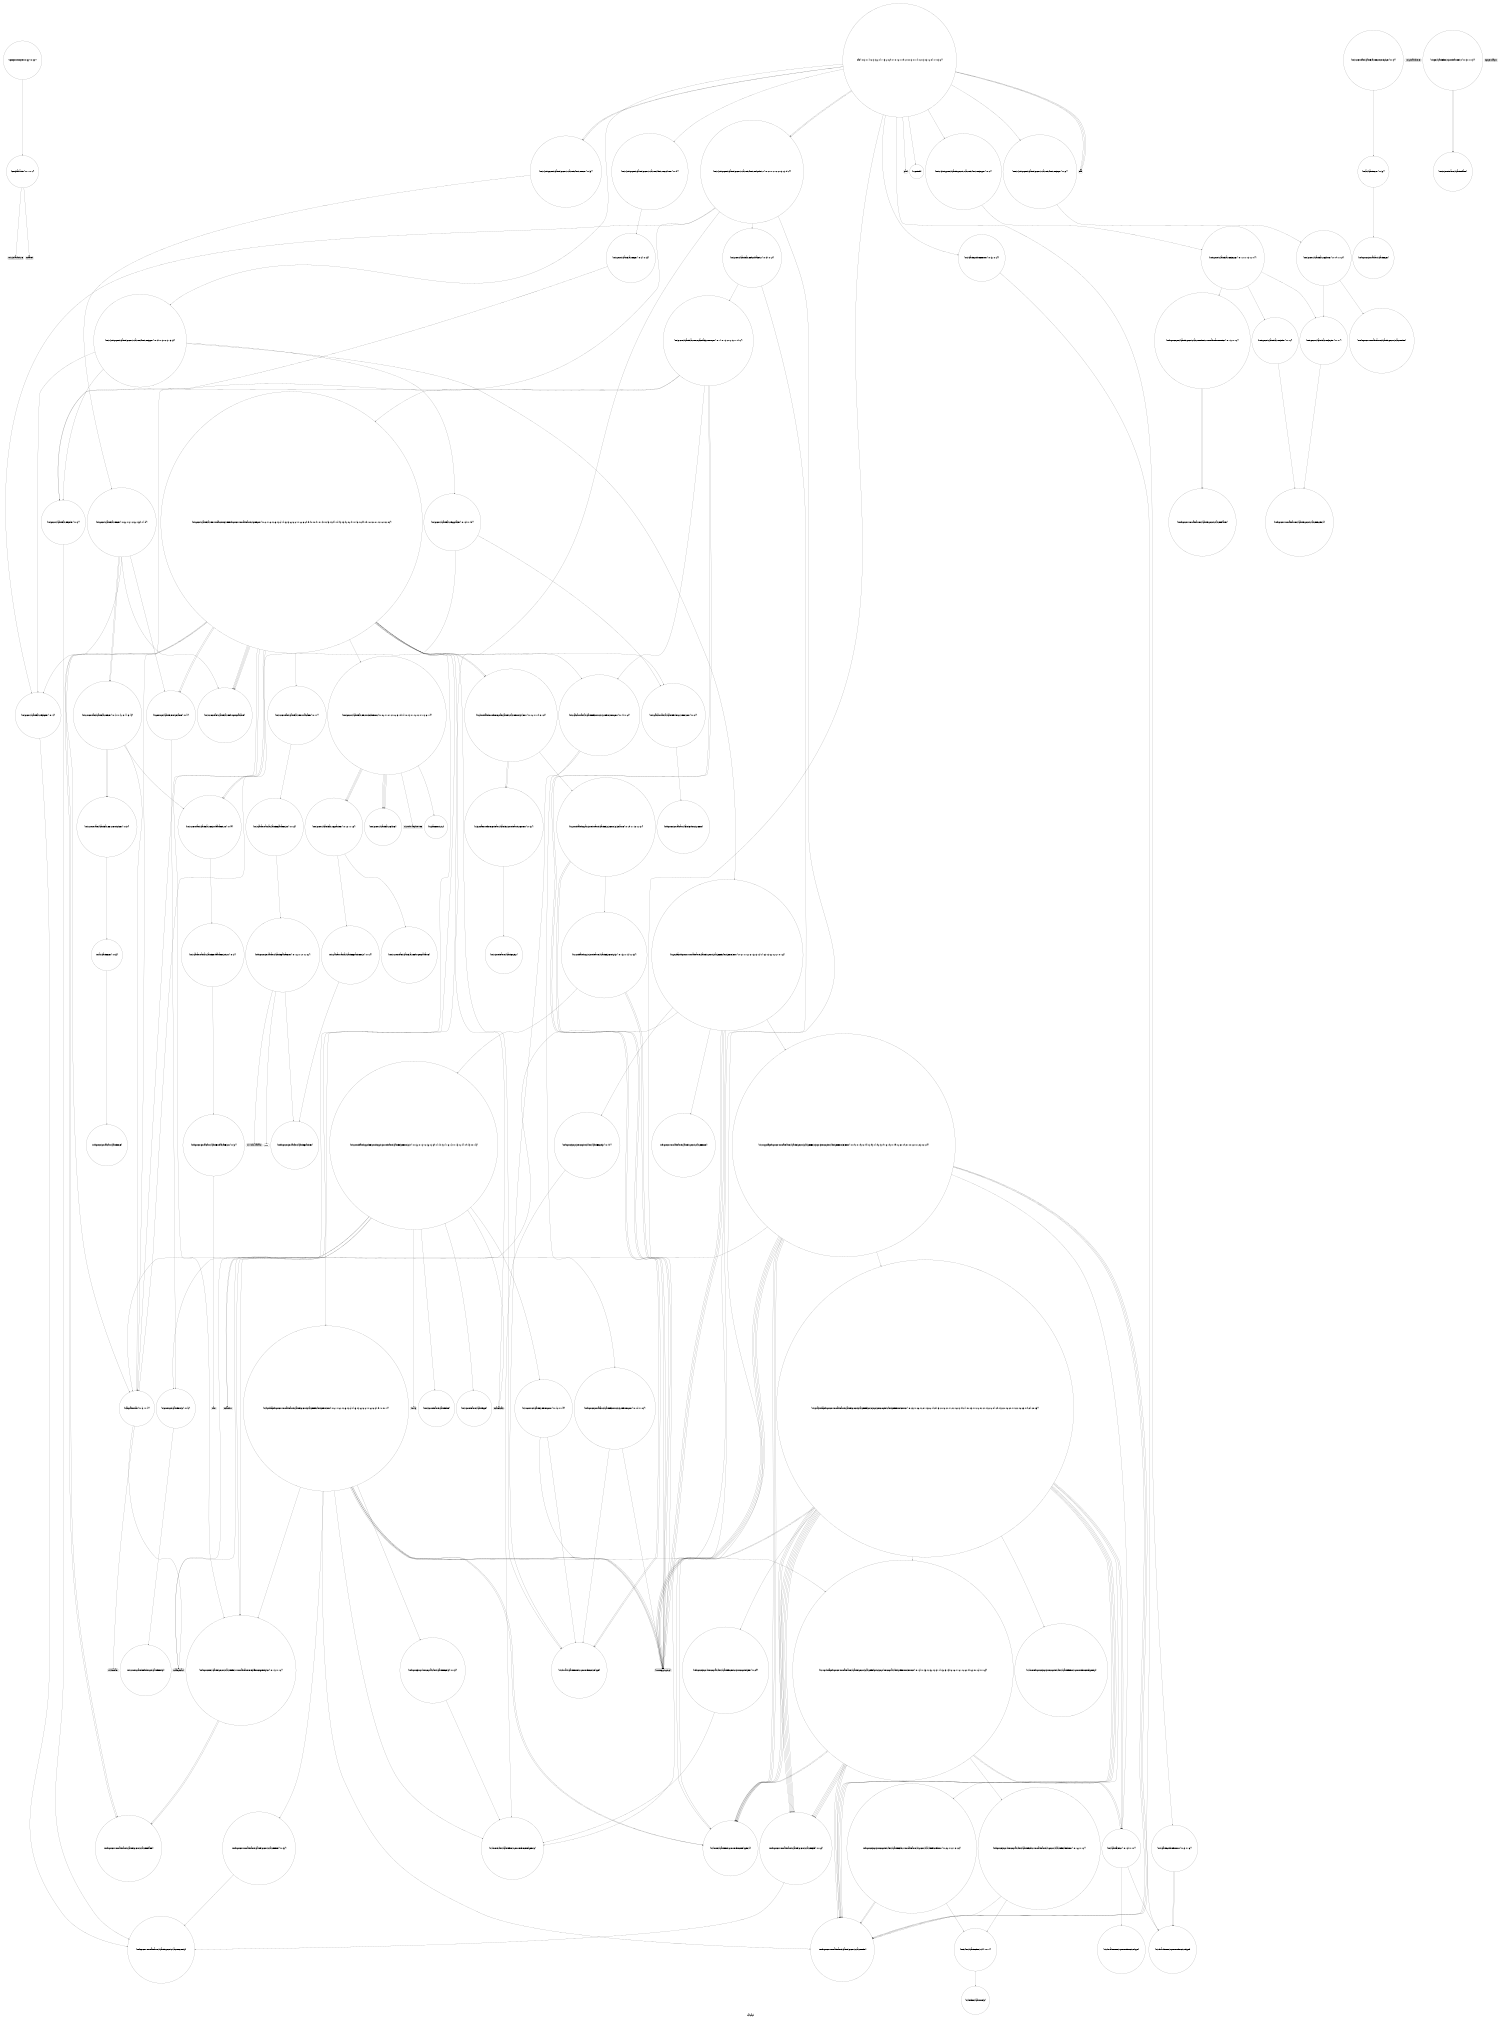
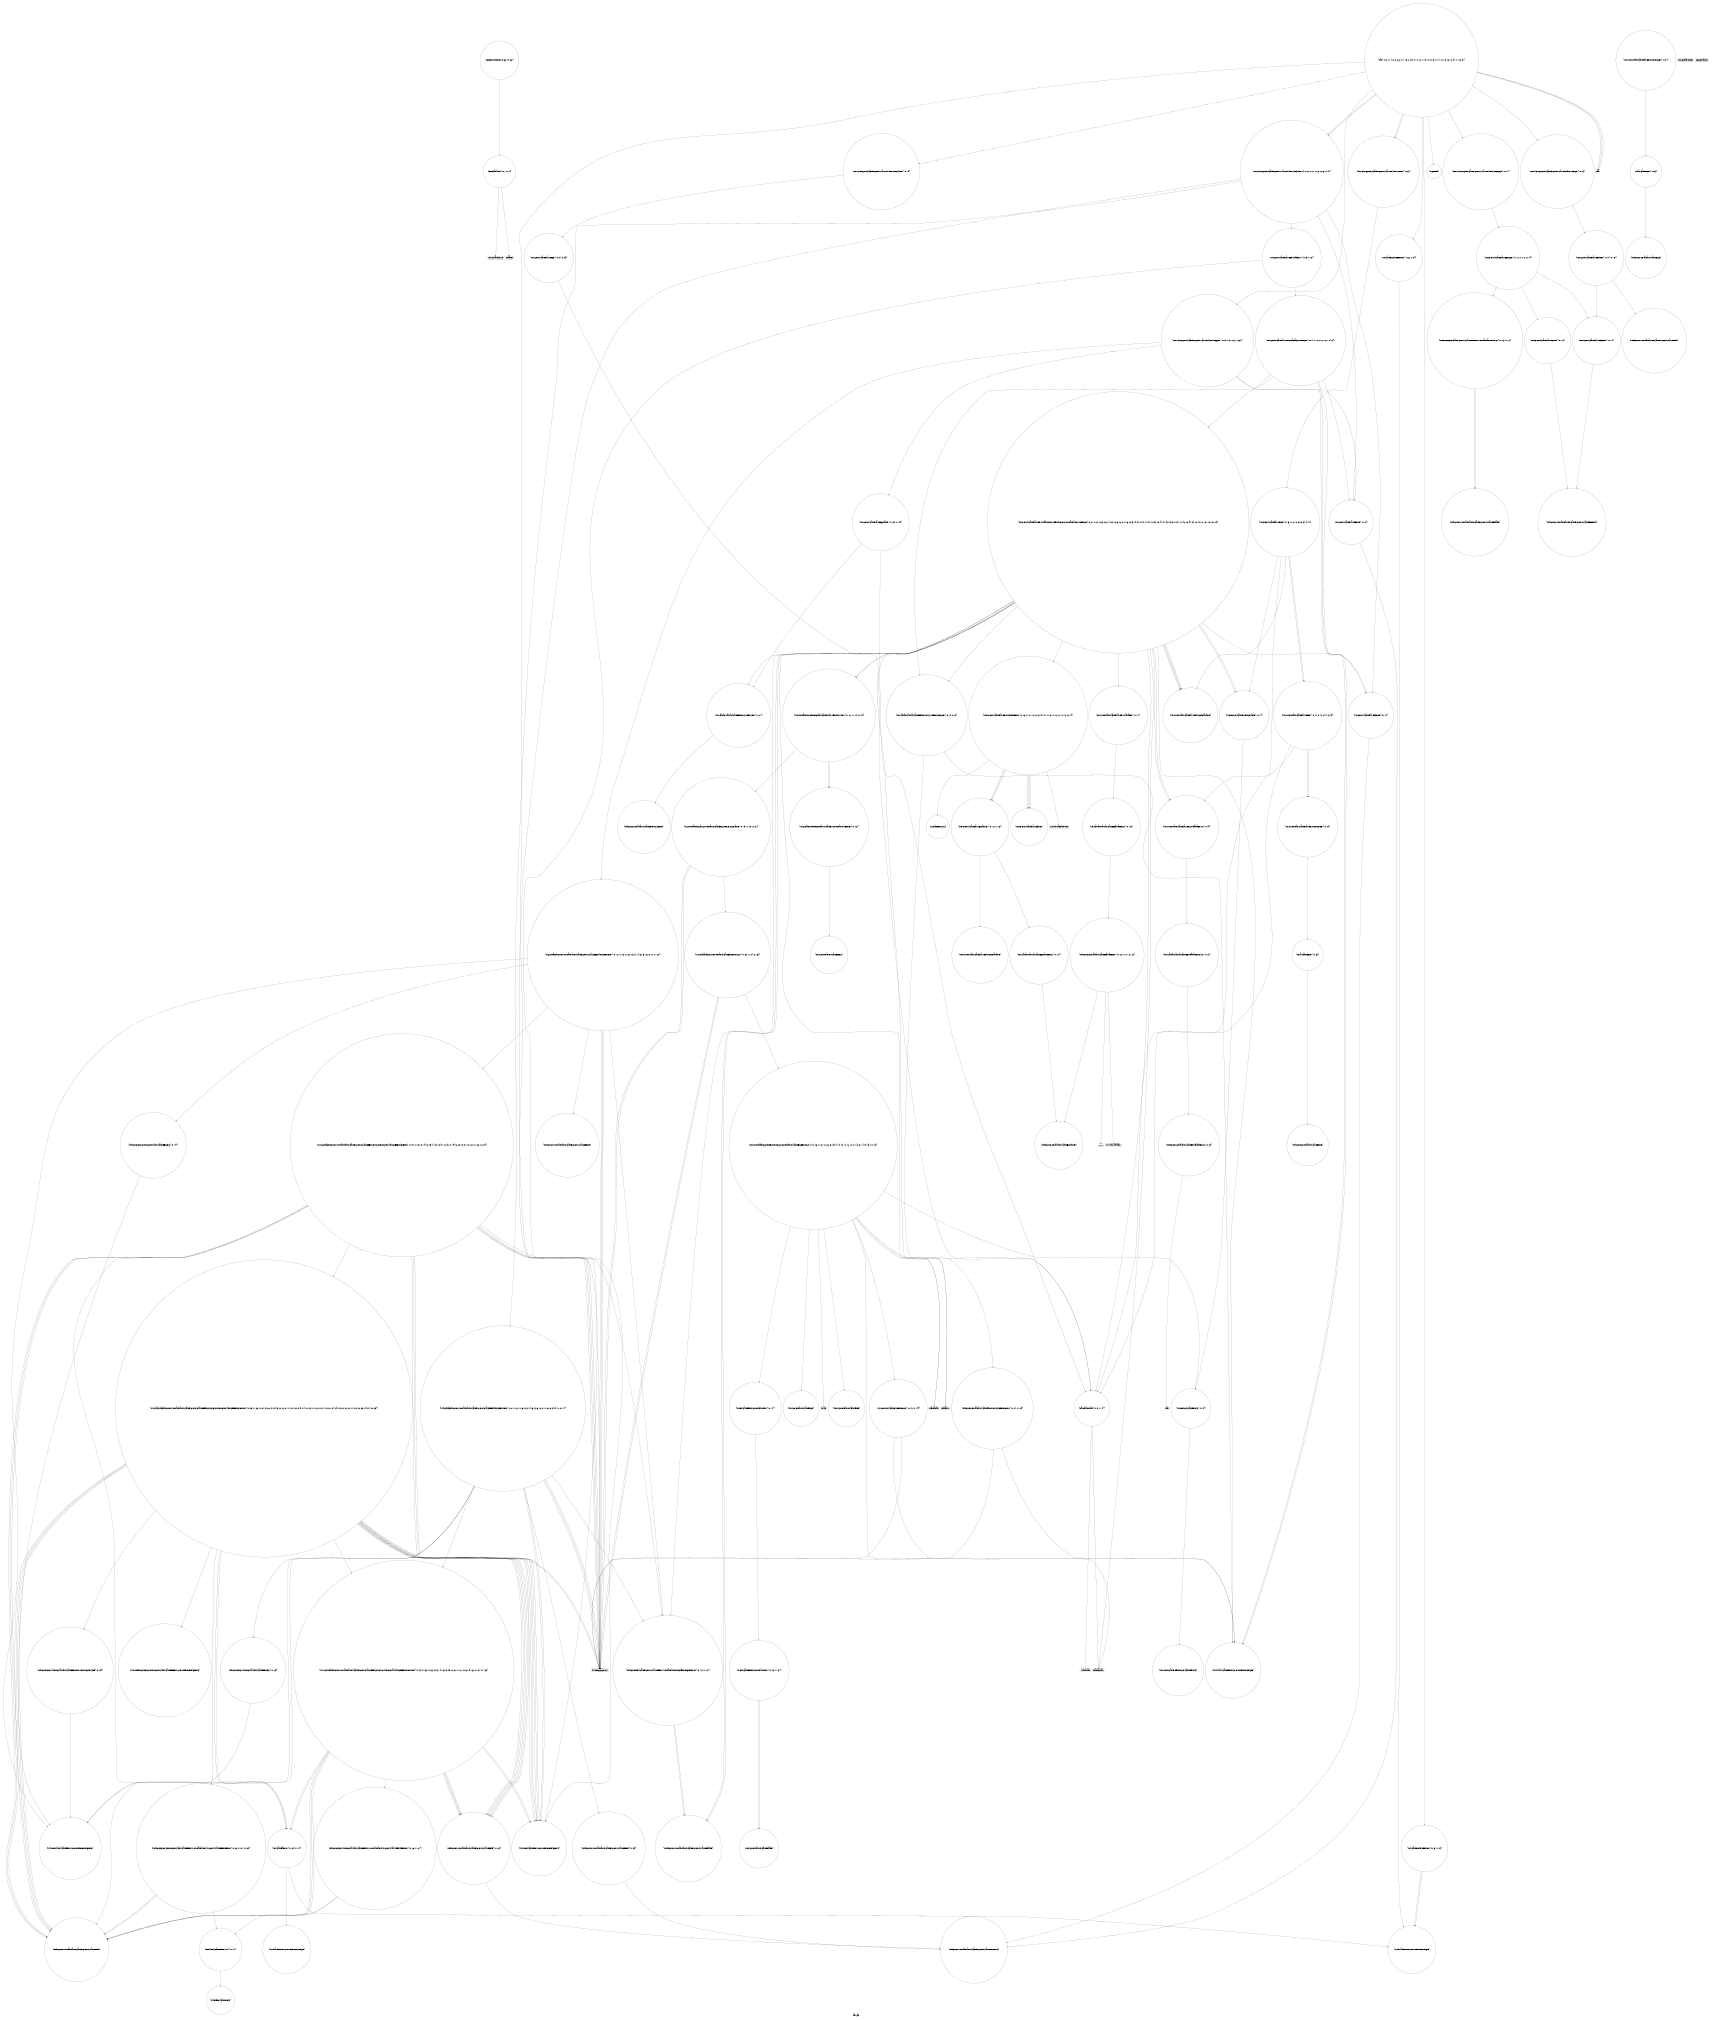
node "printf": removed
node "{_ZStneIPSt4pairIxiEEbRKSt13move_iteratorIT_ES7_|{<s0>147}}": added
